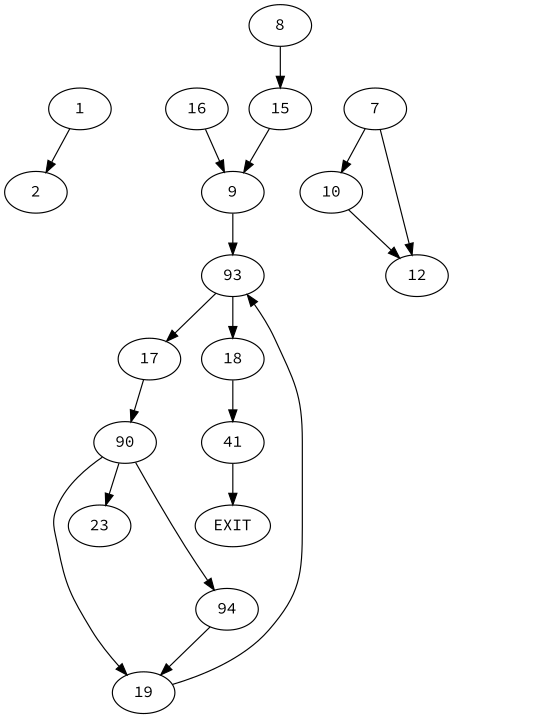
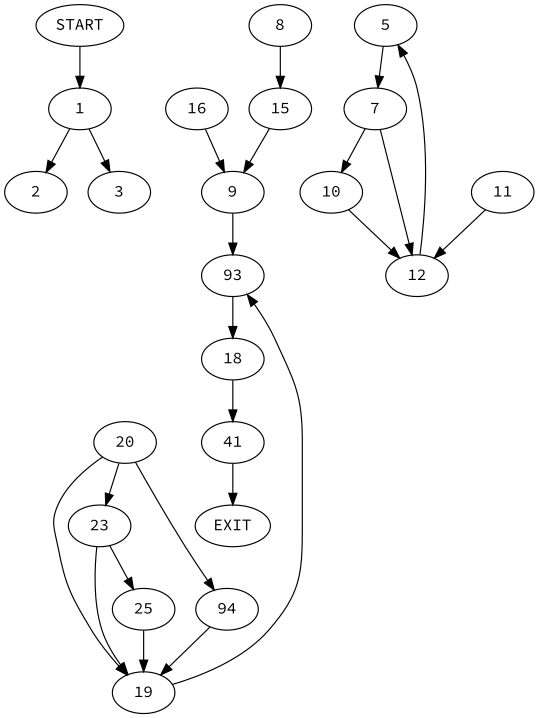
node "START": added
node "5": added
node "3": added
node "11": added
node "17": removed
node "90": label "90" -> "20"
edge "23" -> "19": added
node "25": added
